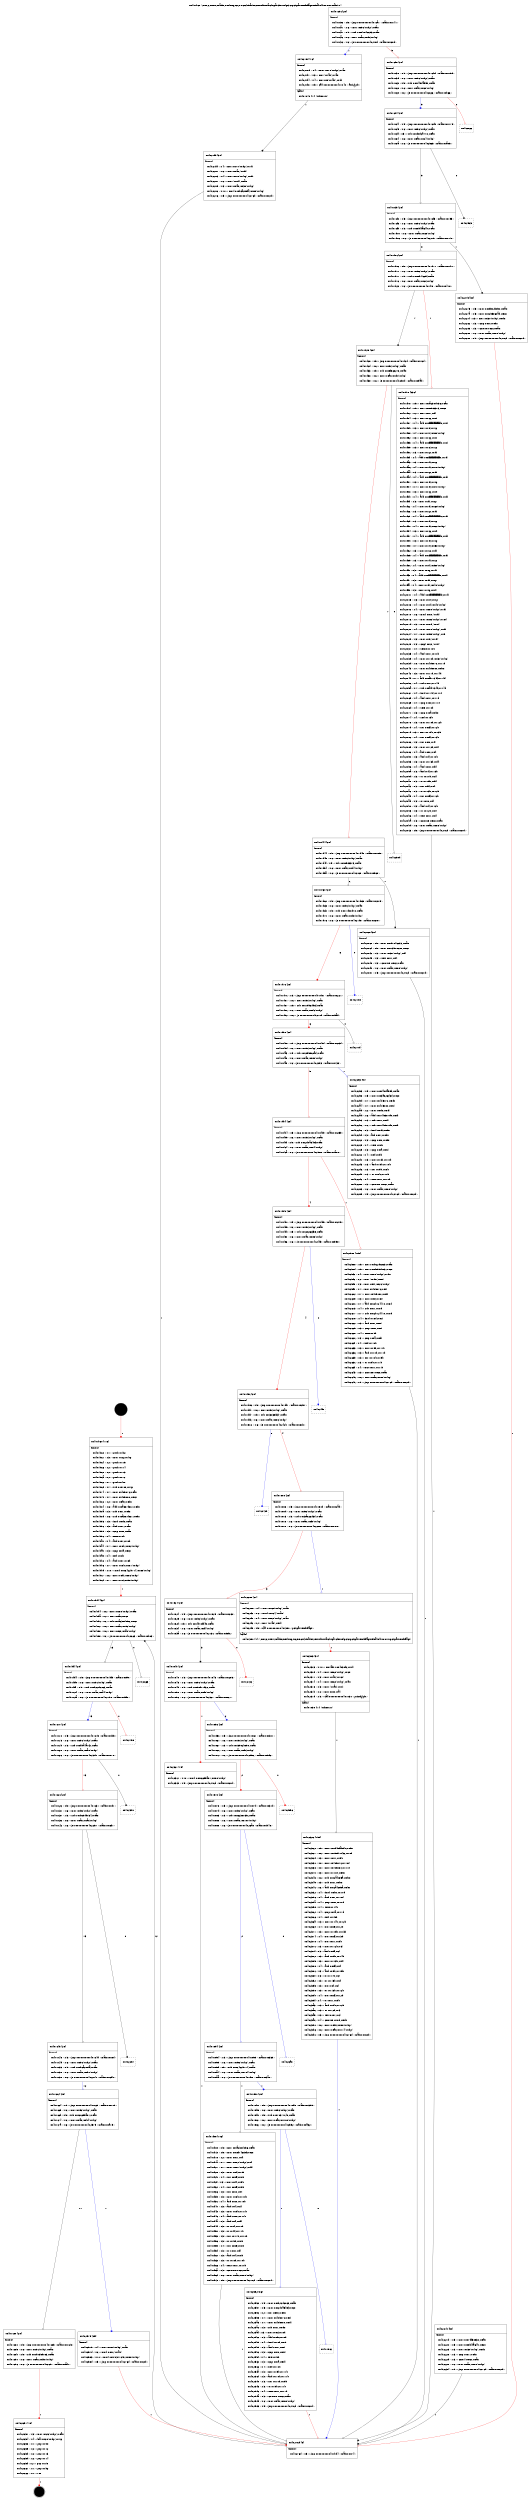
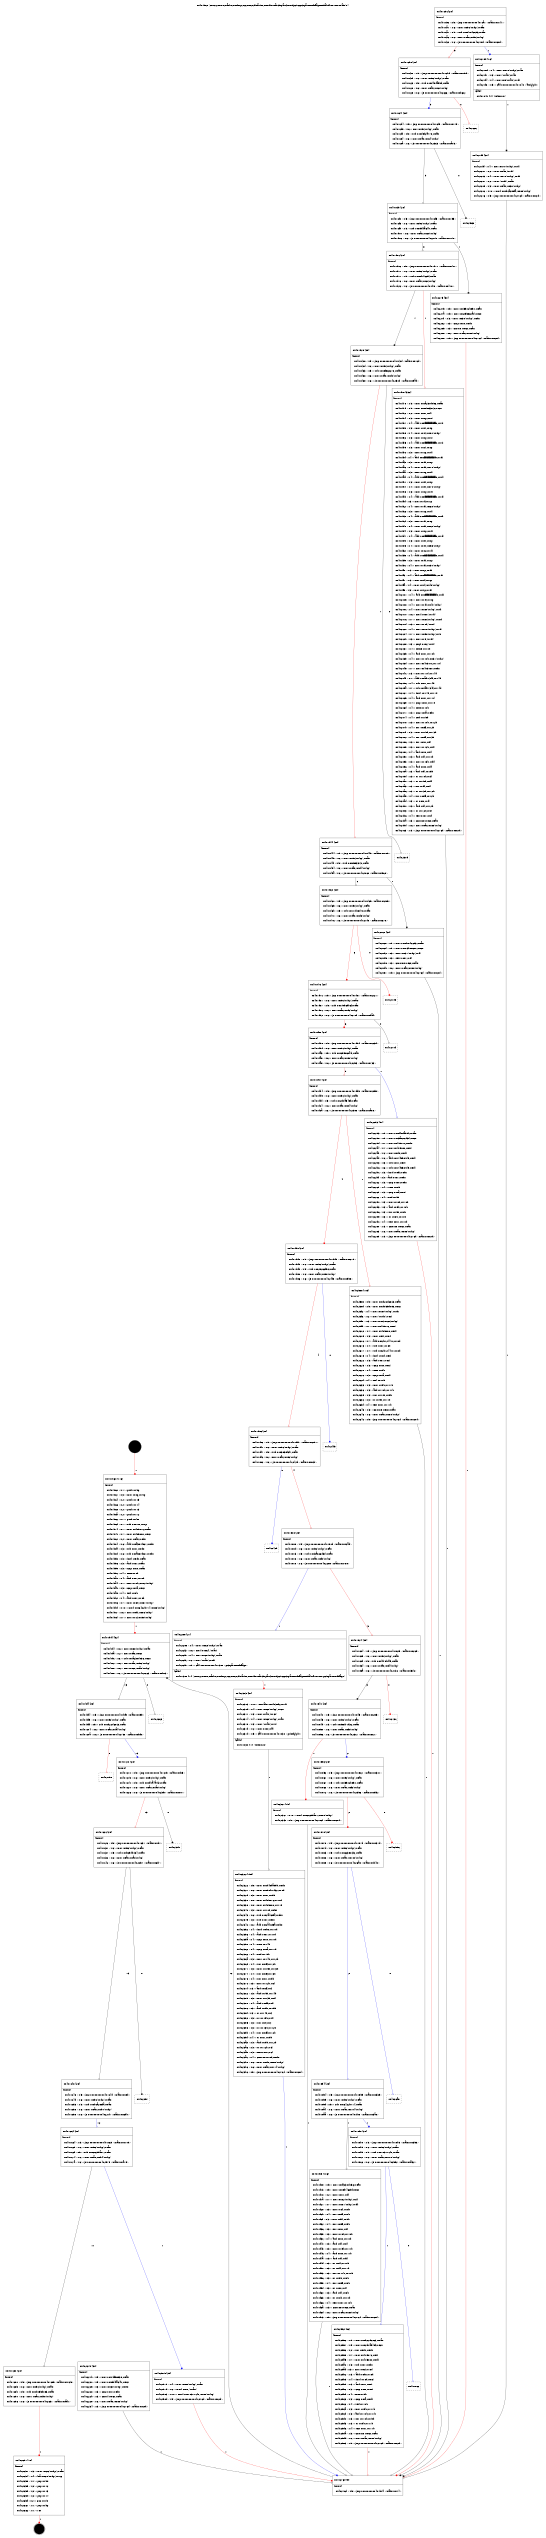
edge "0x401d60 [28]" -> "0x4021de": color blue -> red
edge "0x401dd0 [28]" -> "0x401dec [28]": arrowhead box -> odot
edge "0x402293 [91]" -> "0x40276d [5]": added, label "1"
